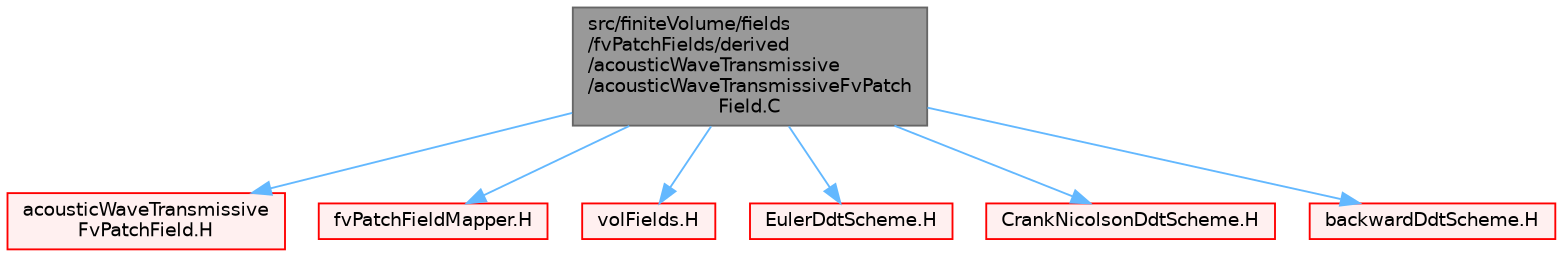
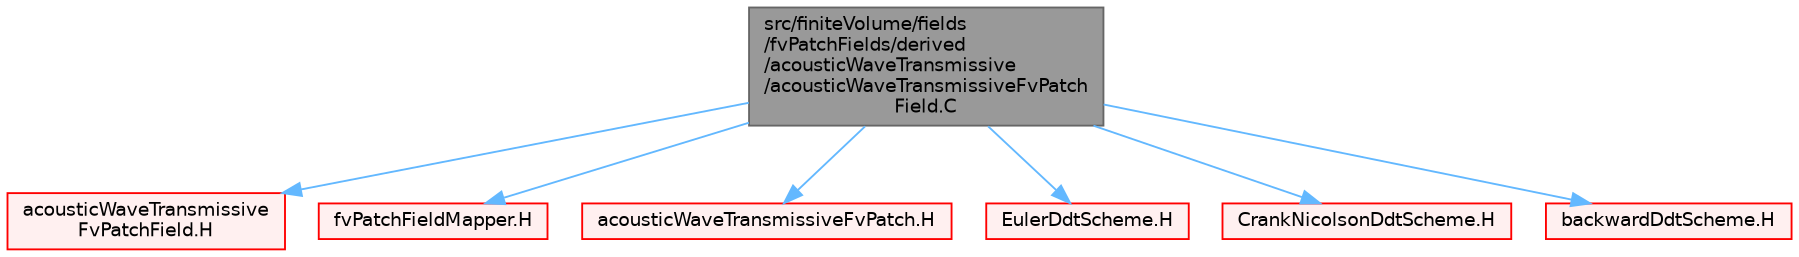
node "volFields.H": label "volFields.H" -> "acousticWaveTransmissiveFvPatch.H"
